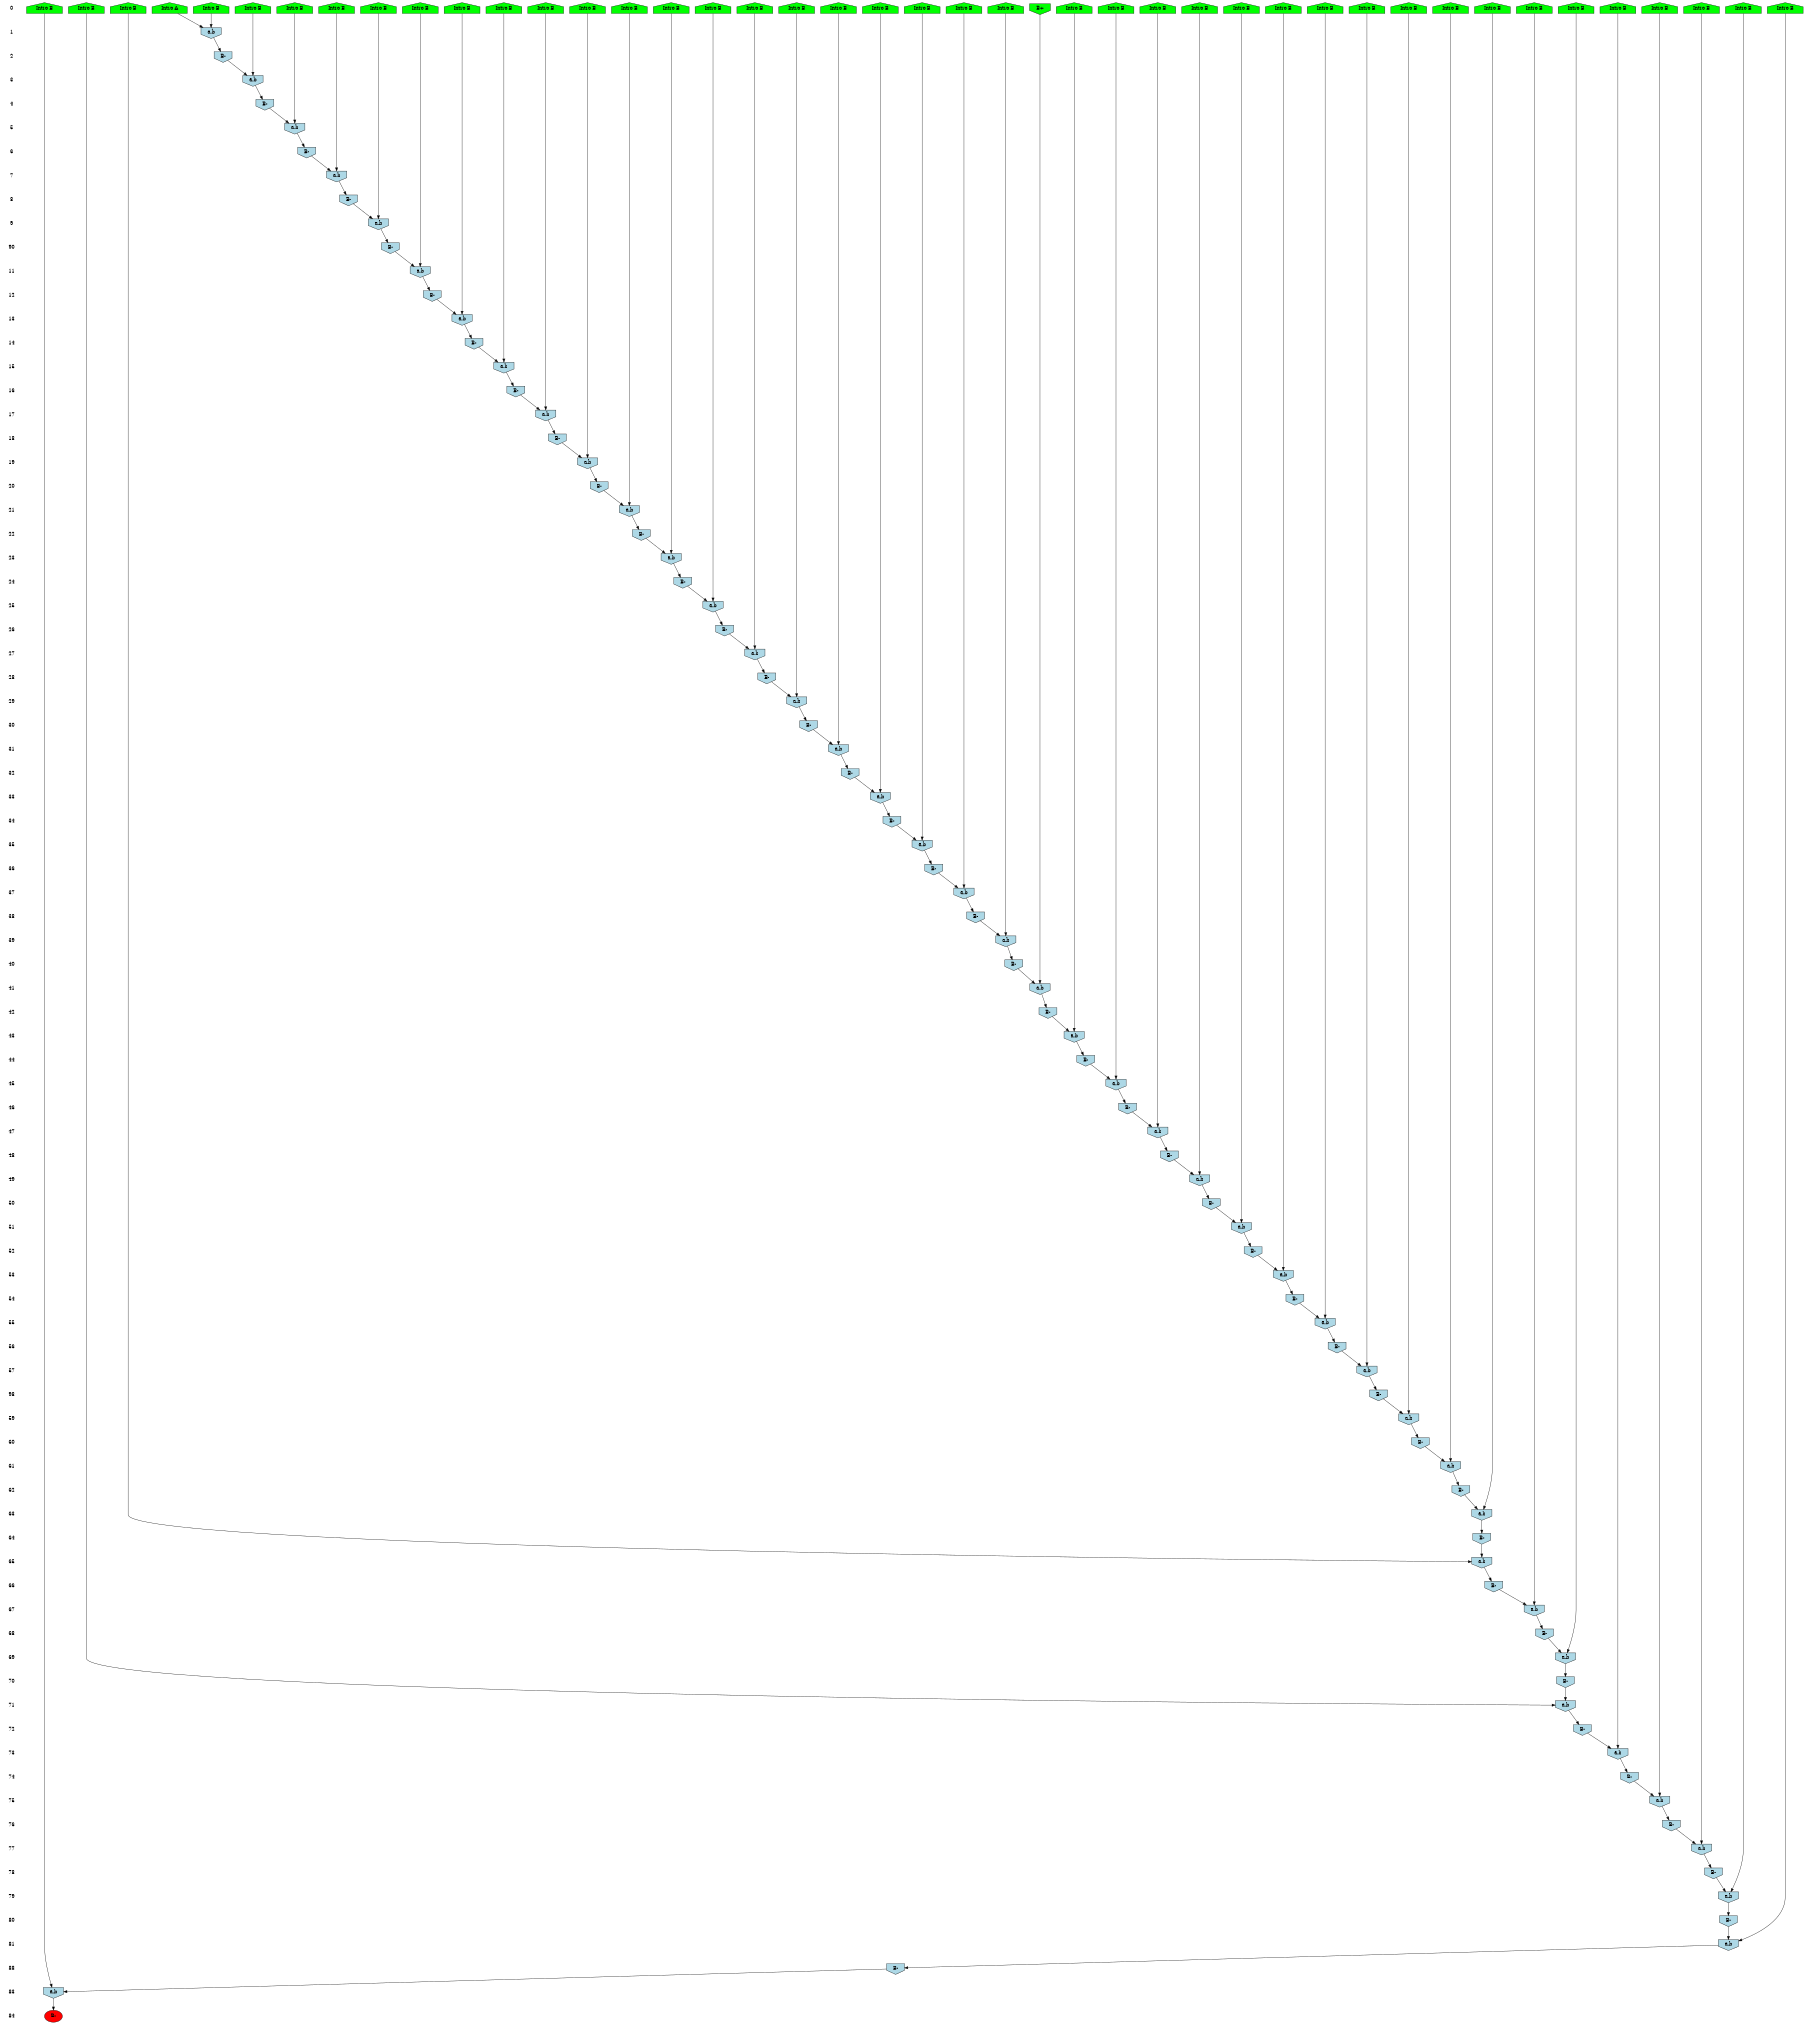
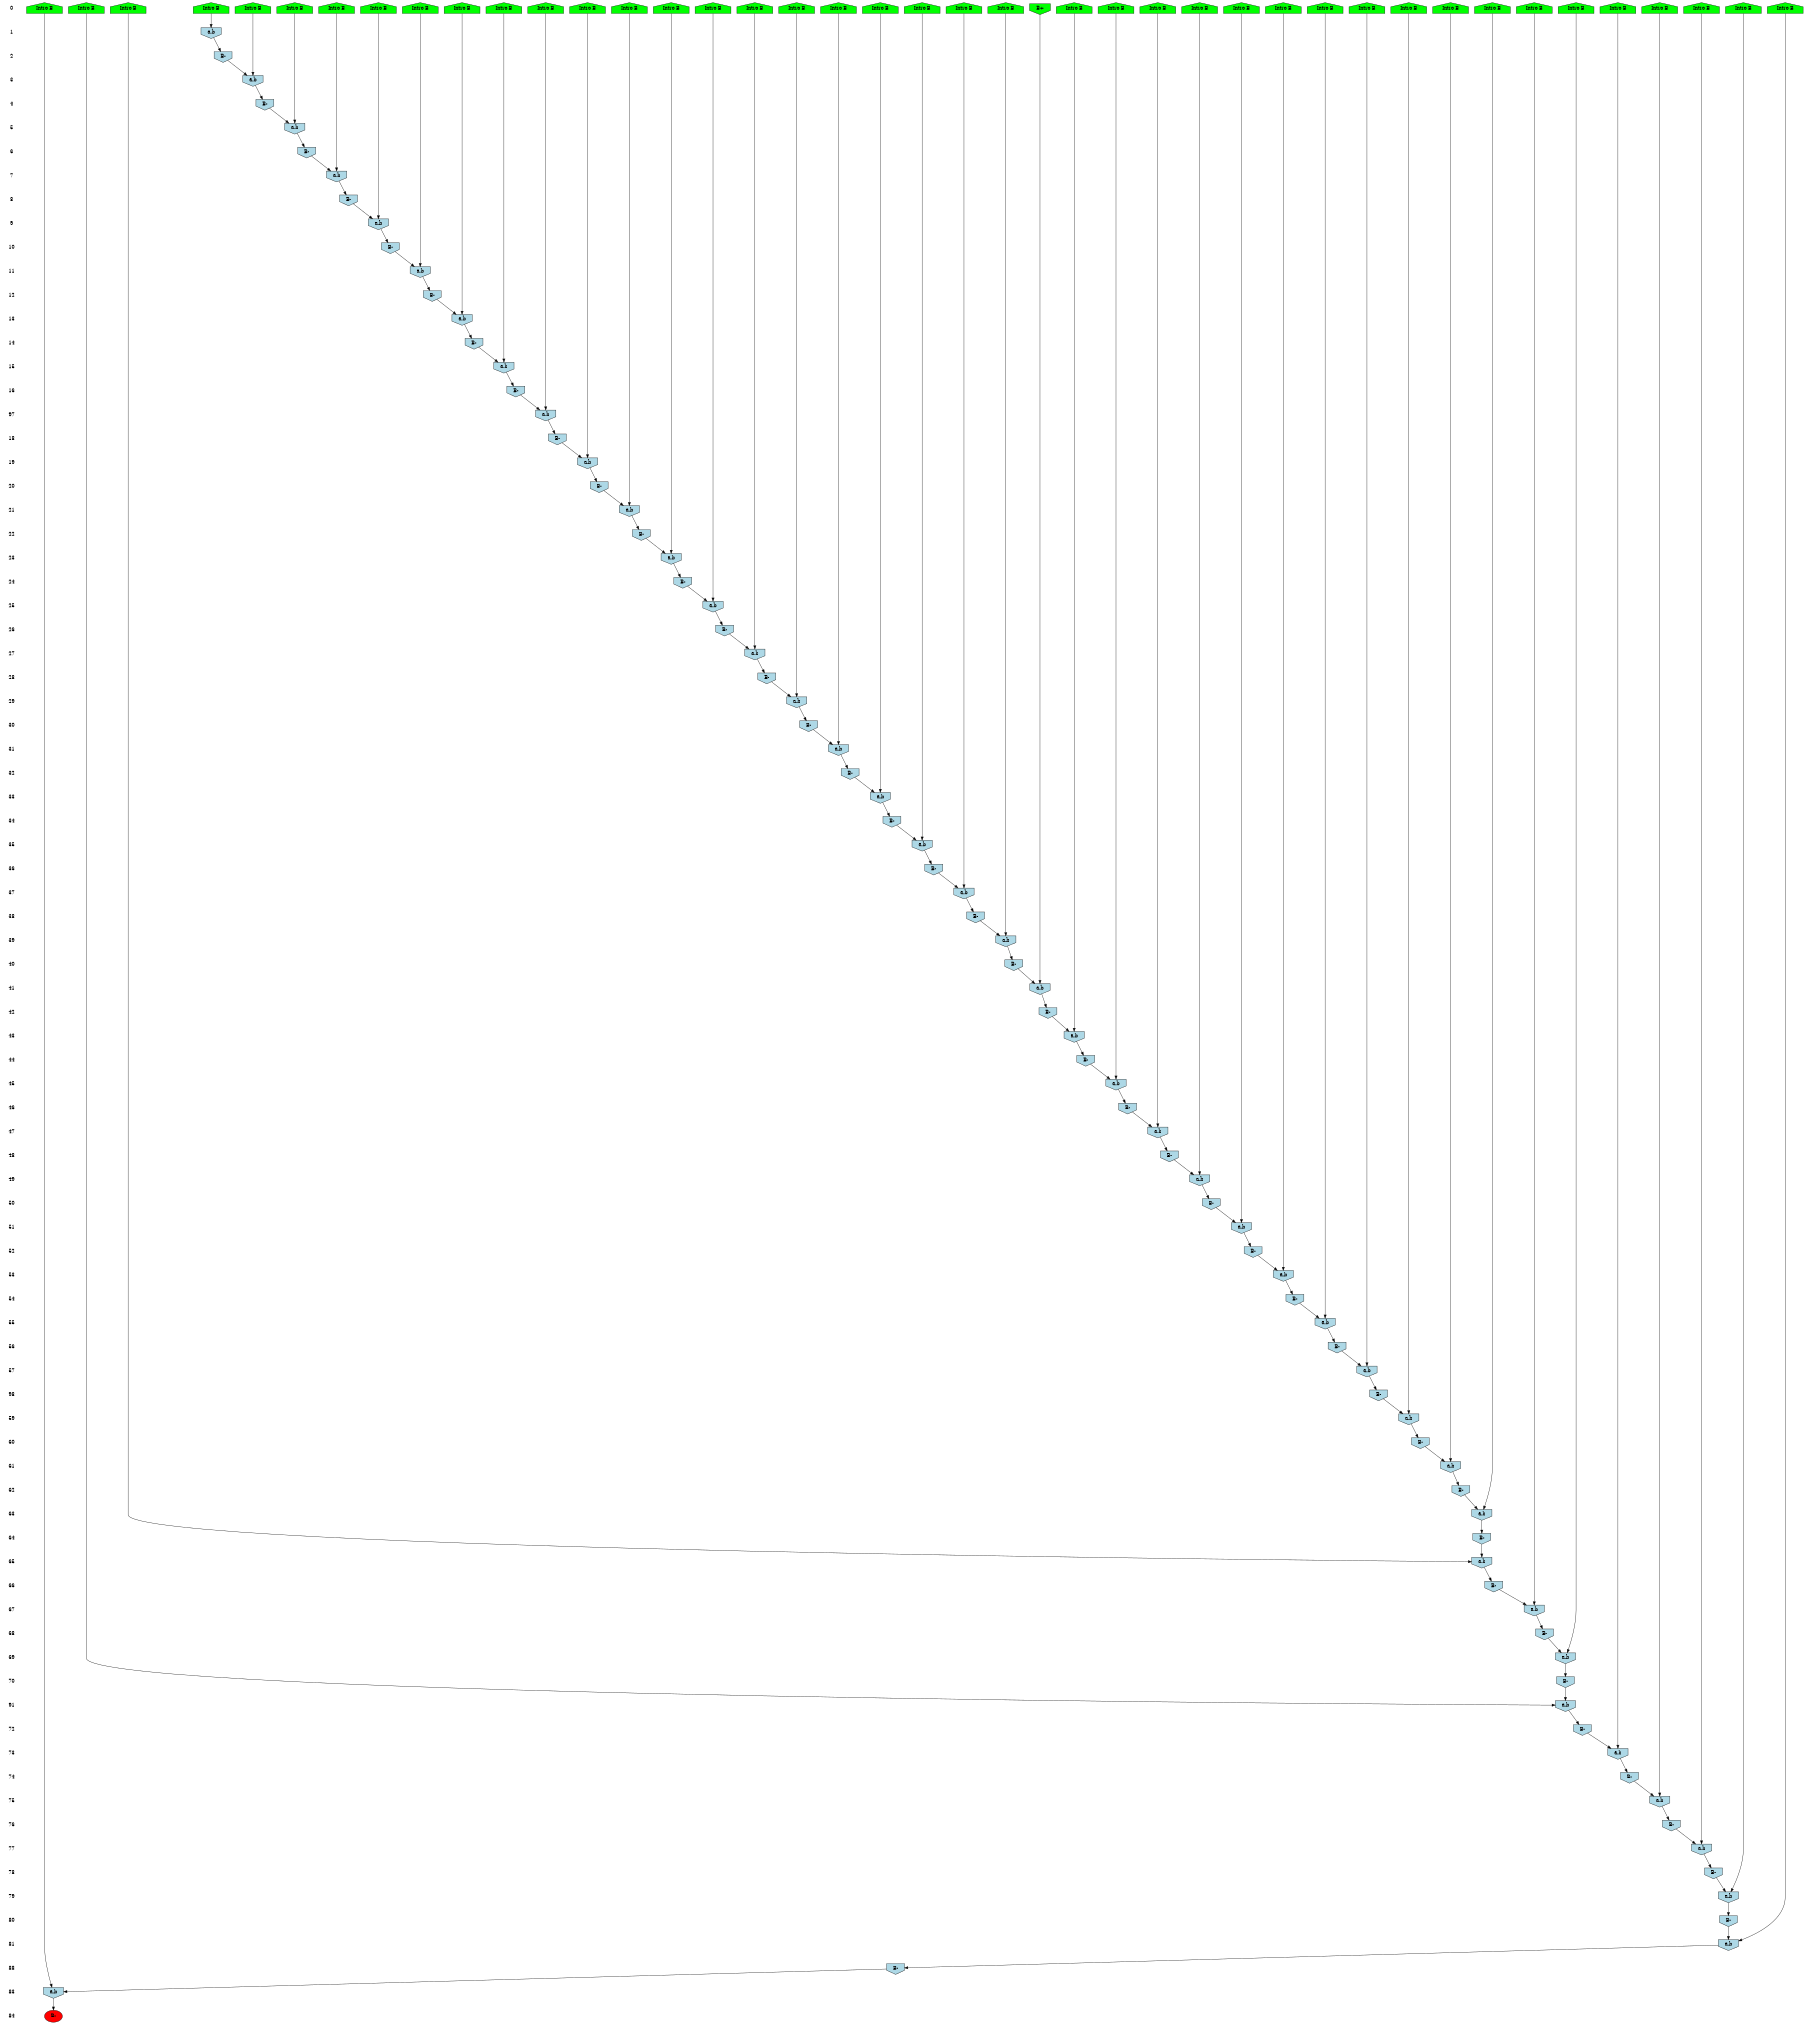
node "Intro A": removed
node "90": label "90" -> "10"
node "17": label "17" -> "97"
node "71": label "71" -> "91"
